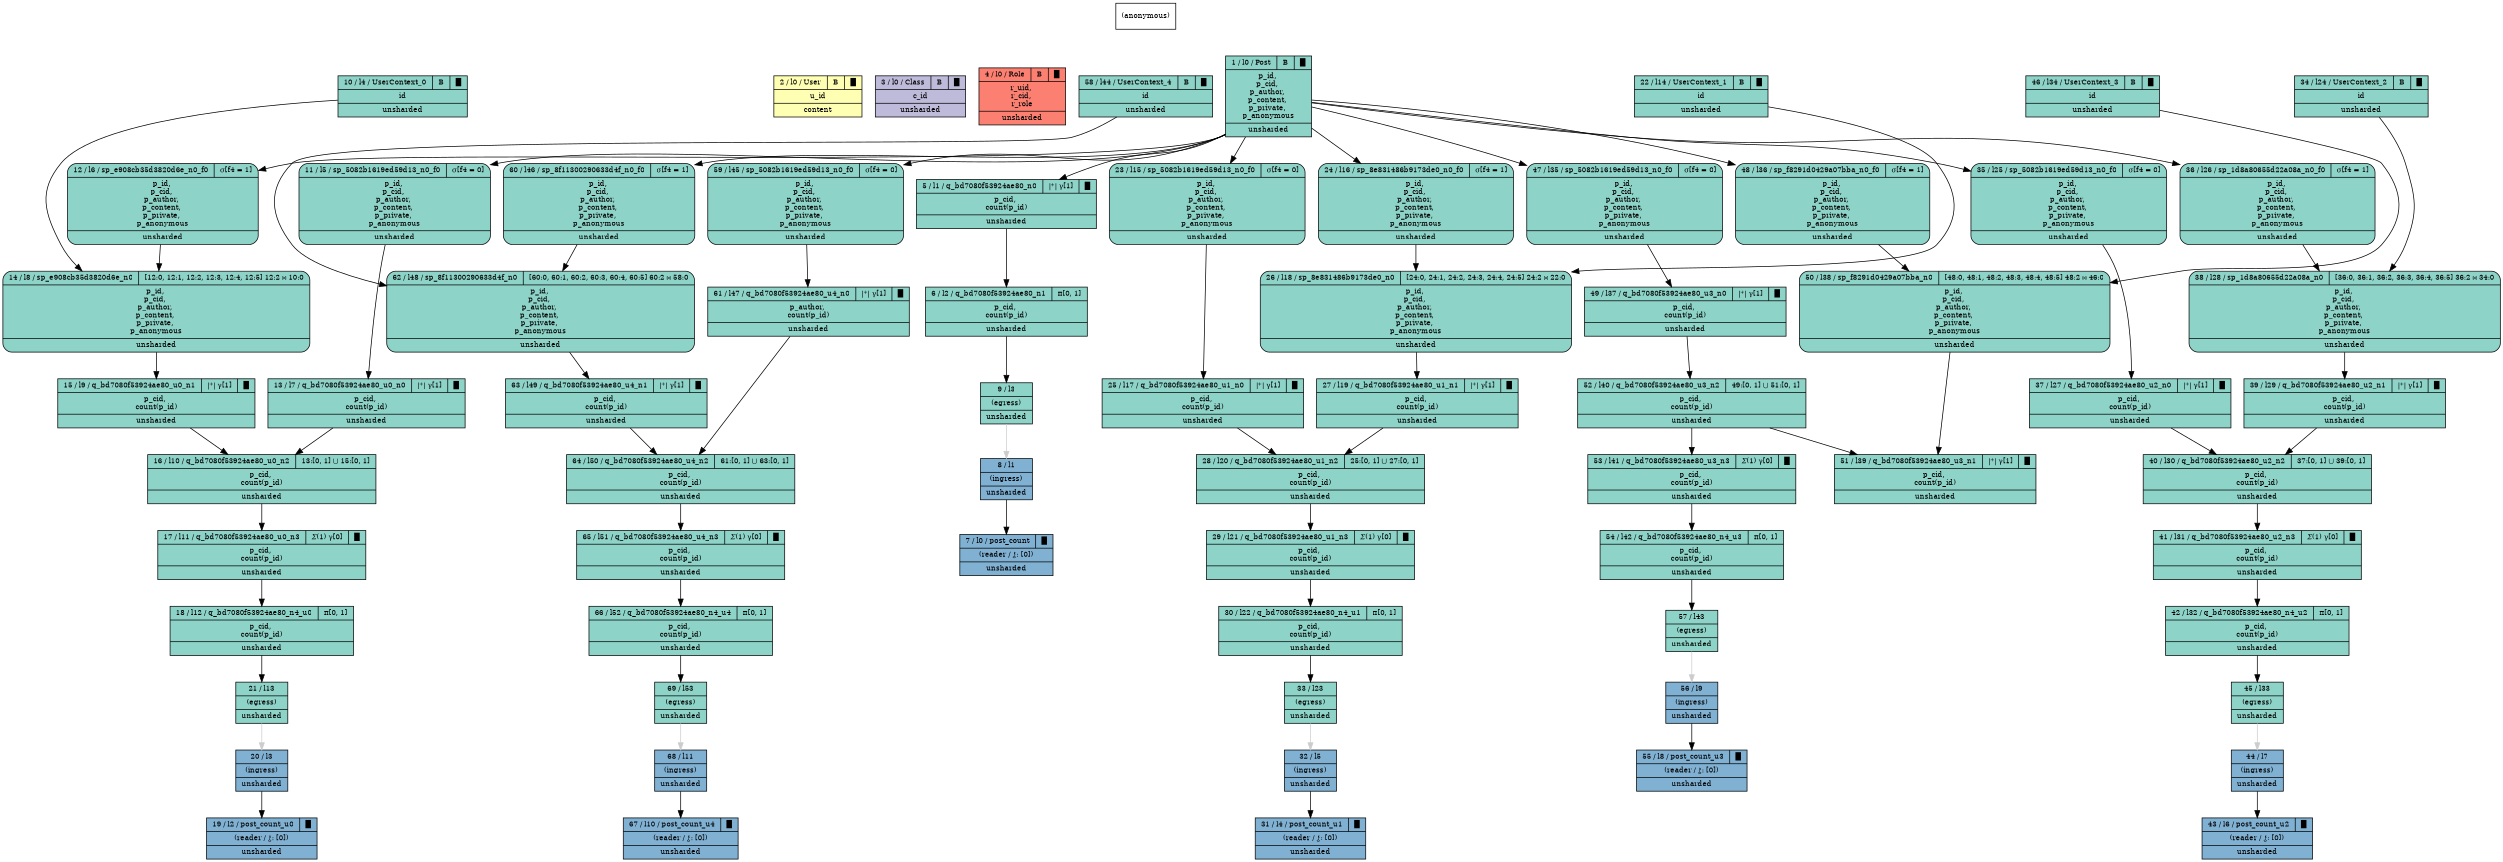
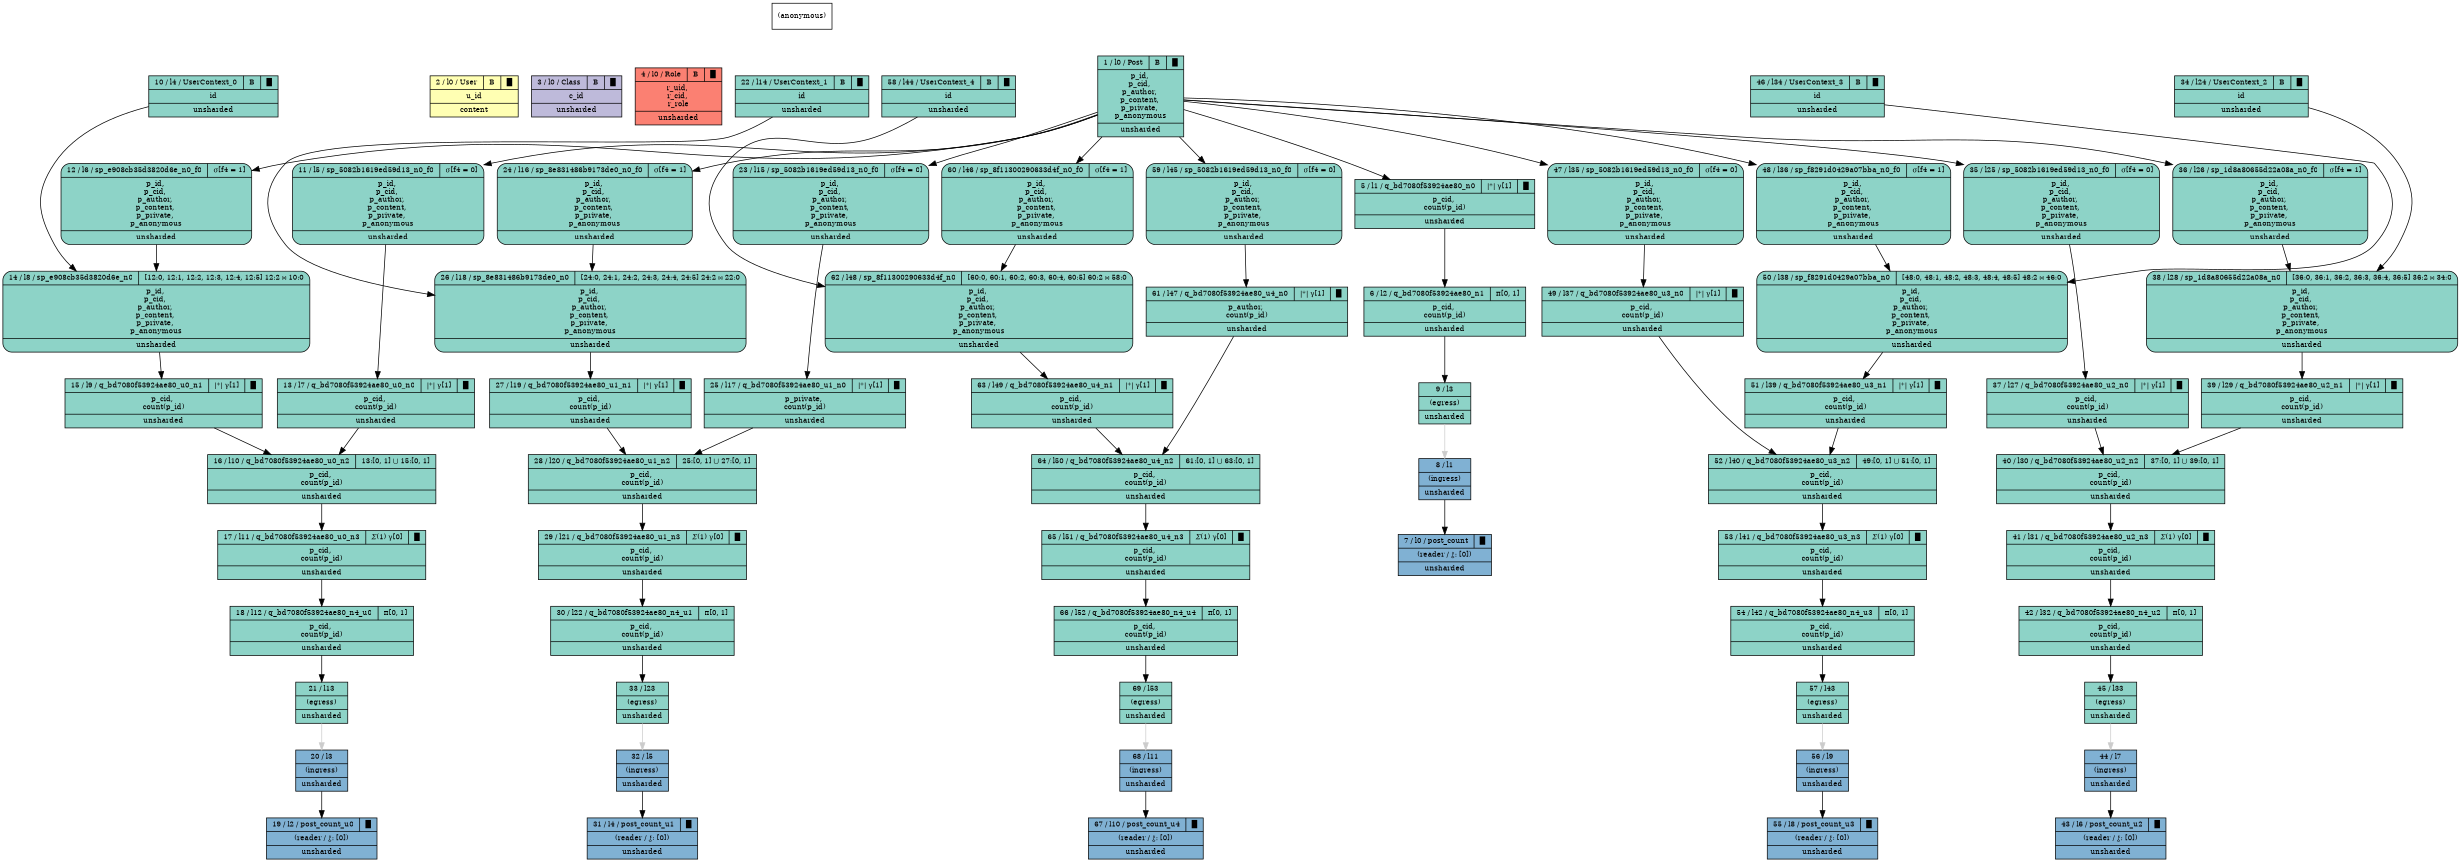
node "25 / l17 / q_bd7080f53924ae80_u1_n0": text "p_cid," -> "p_private,"
edge "52 / l40 / q_bd7080f53924ae80_u3_n2" -> "51 / l39 / q_bd7080f53924ae80_u3_n1": reversed
